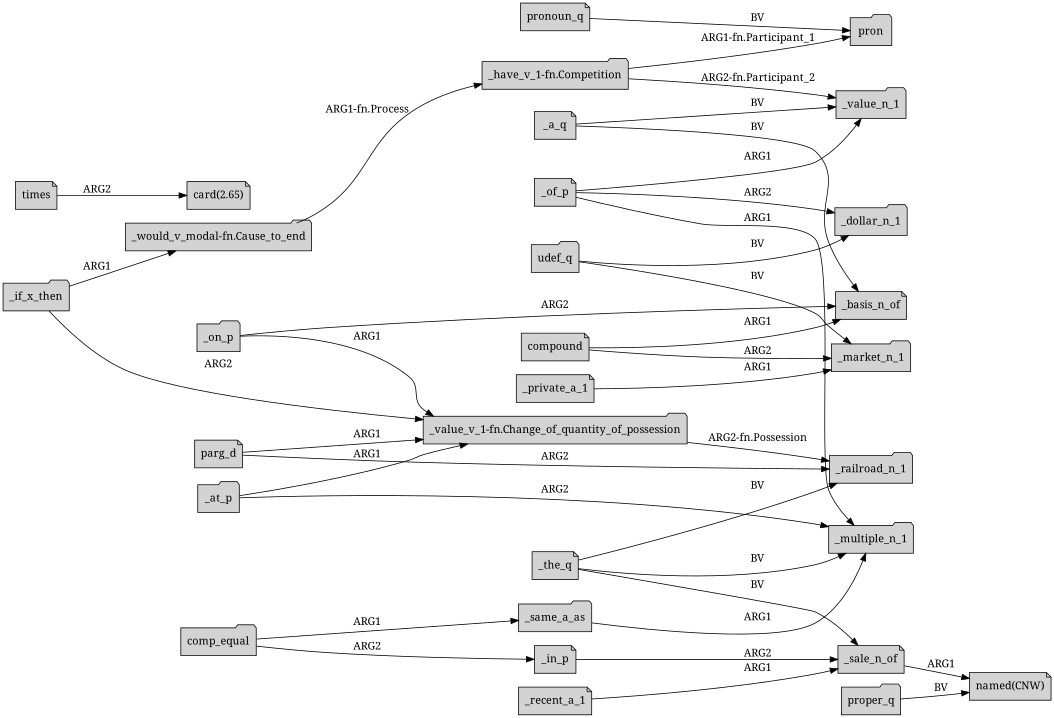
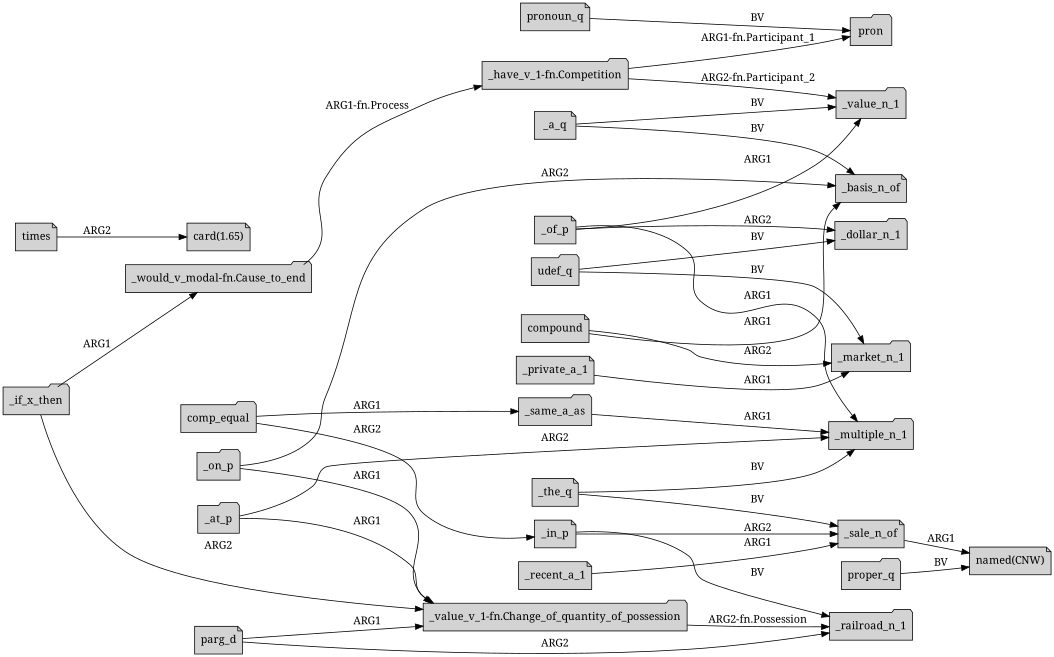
node "card(2.65)": label "card(2.65)" -> "card(1.65)"
edge "_the_q" -> "_railroad_n_1": now "_in_p" -> "_railroad_n_1"
